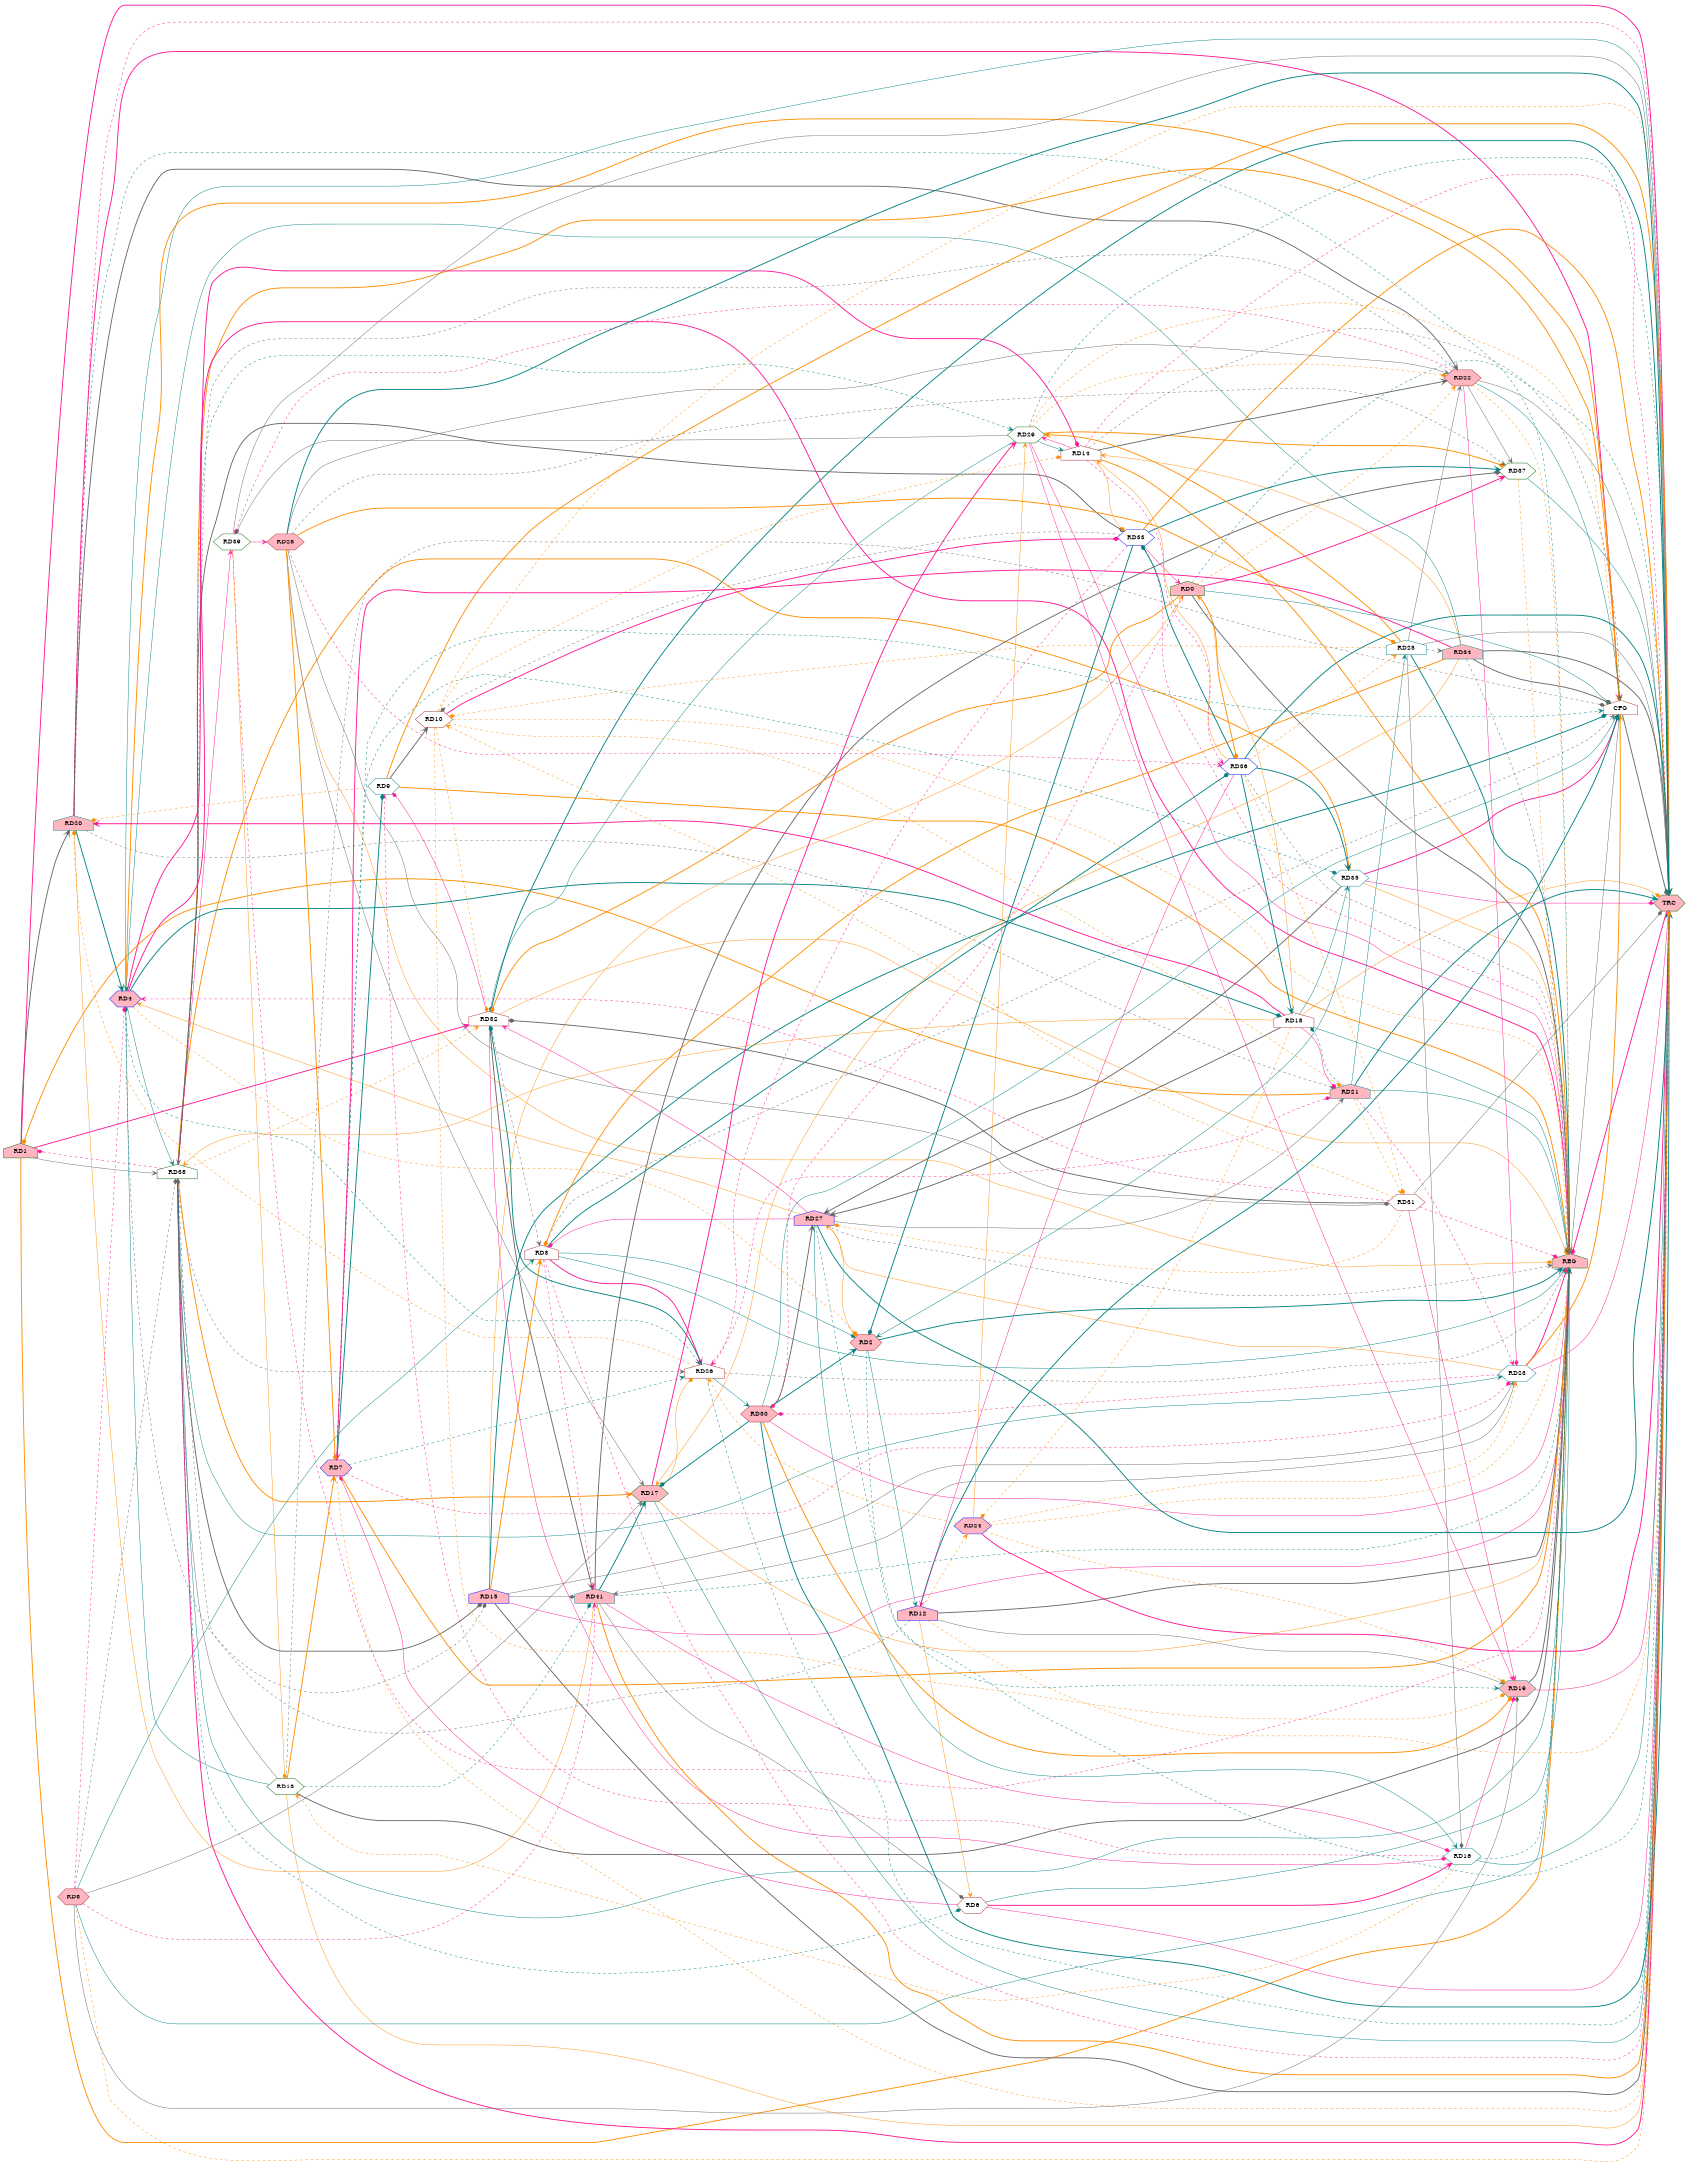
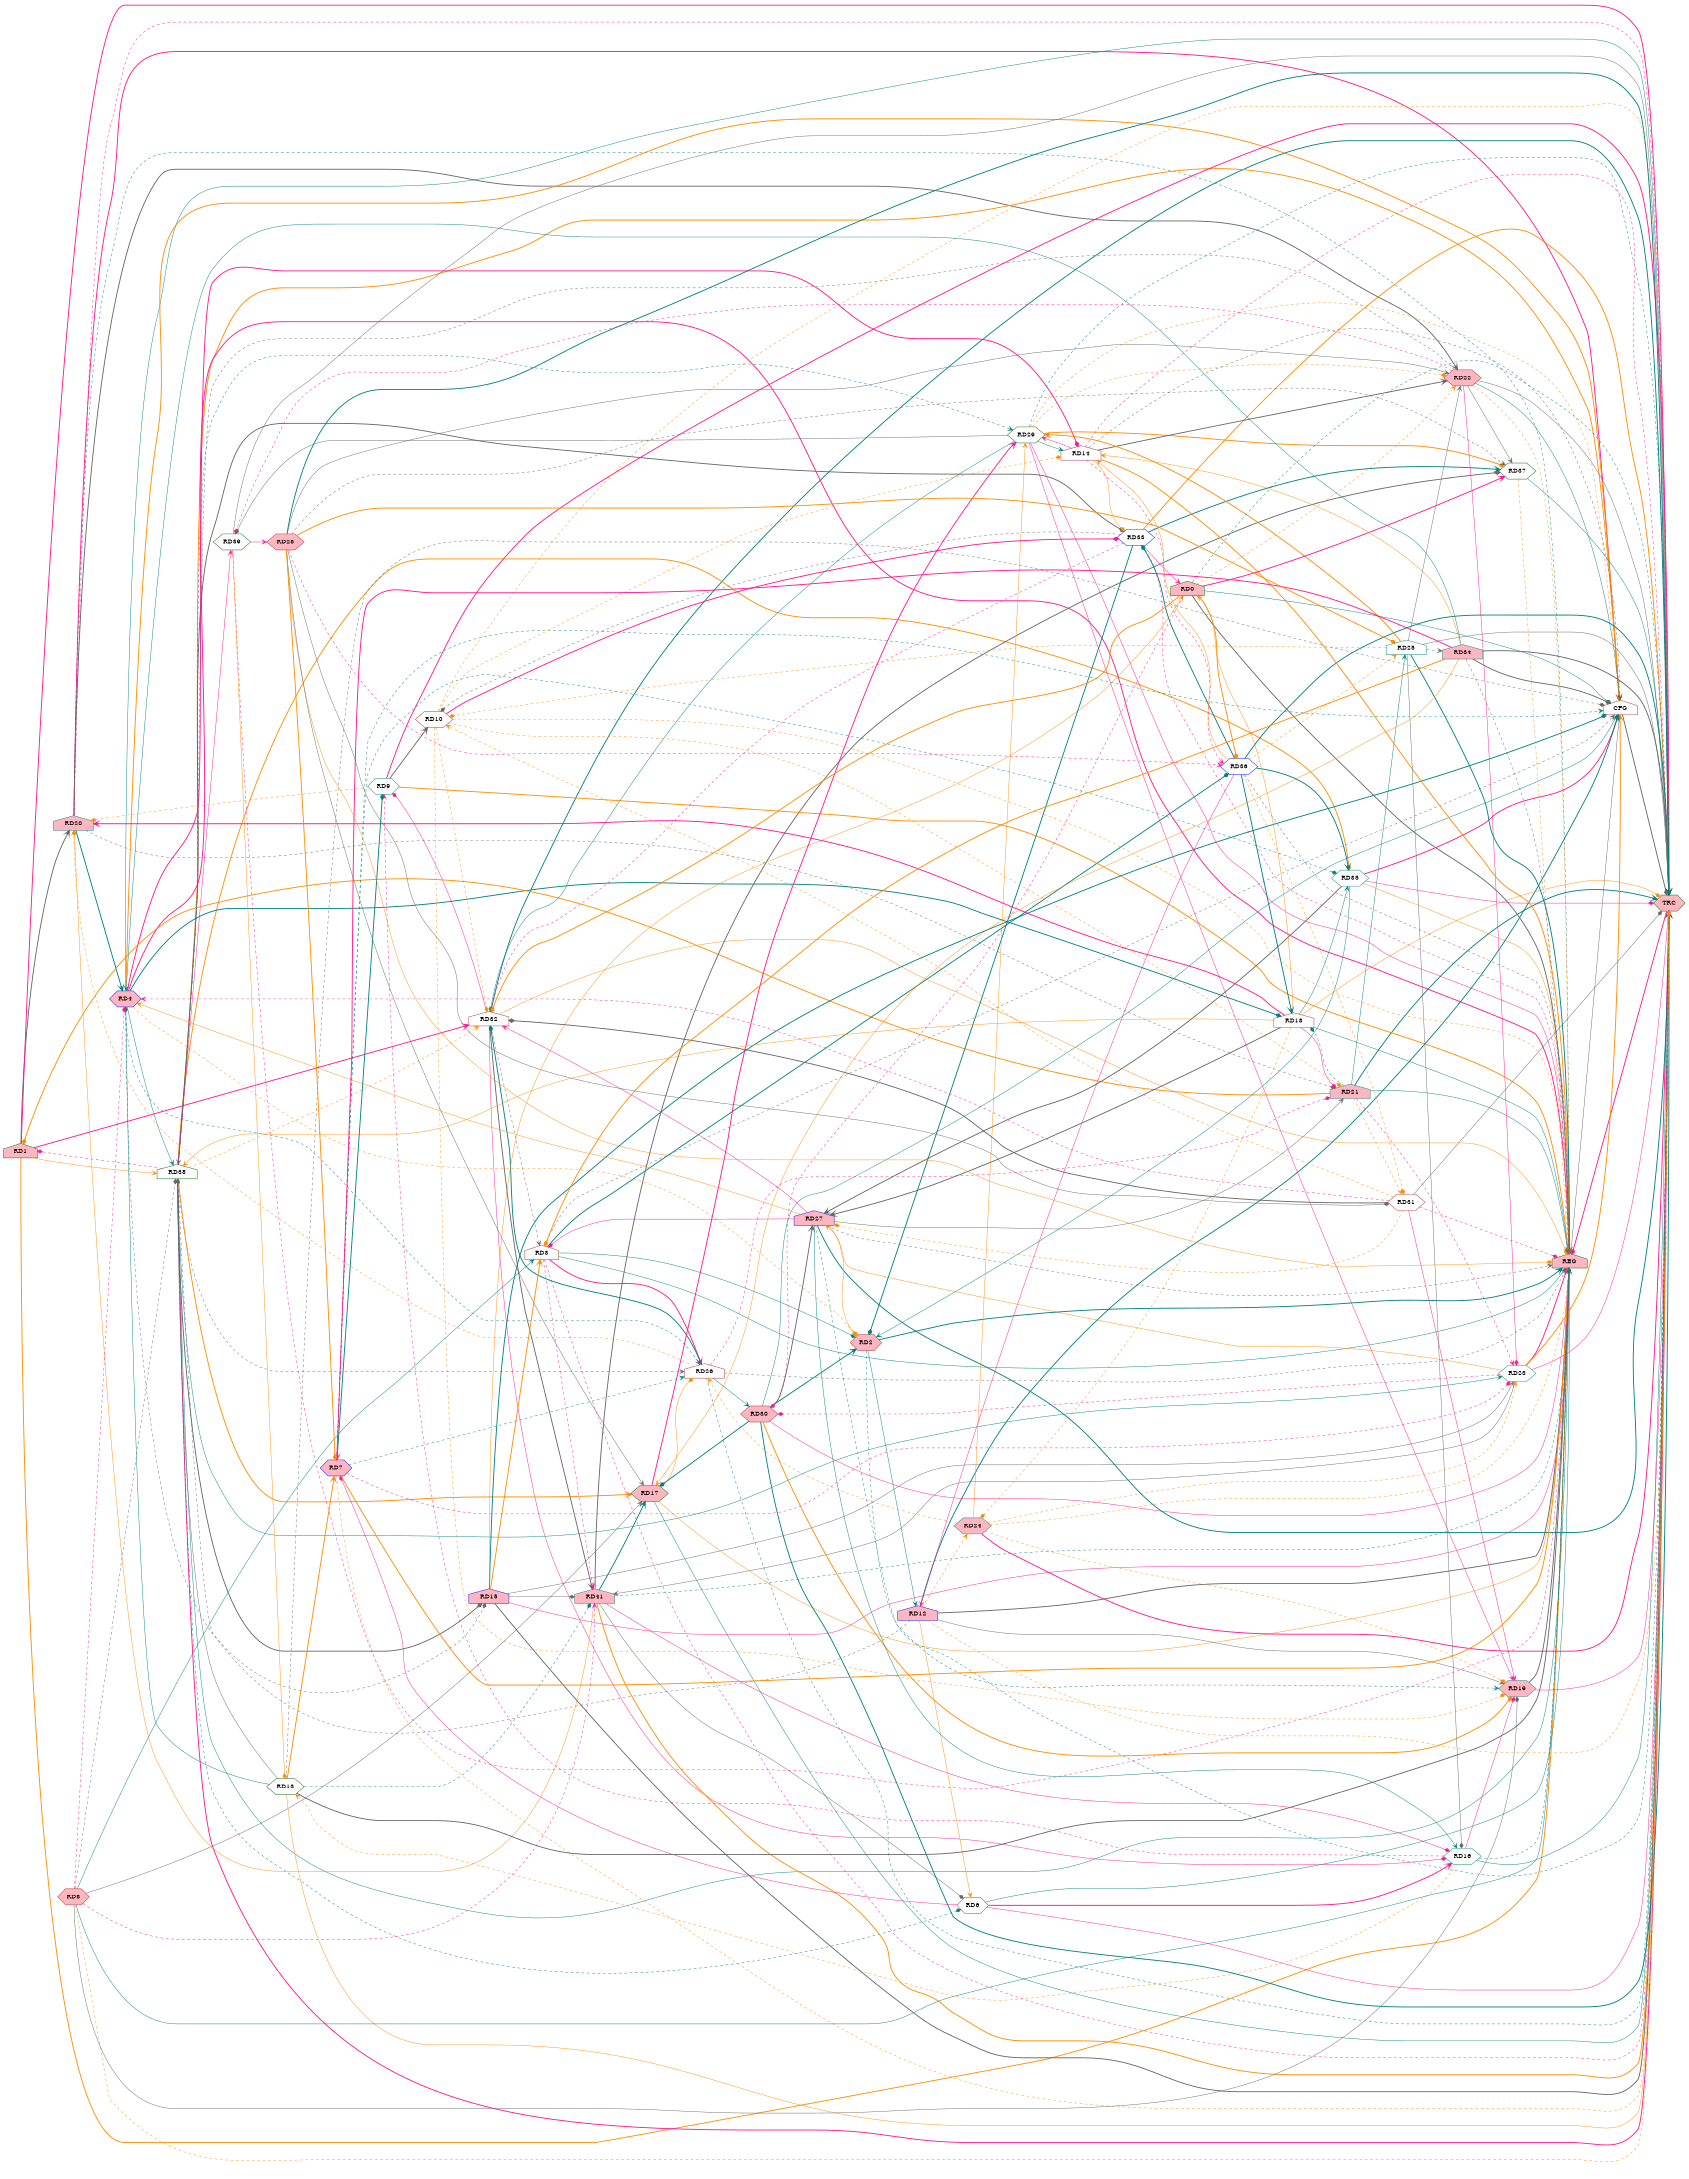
edge "RD9" -> "TRC": color darkorange -> deeppink
edge "RD33" -> "RD26": now "RD33" -> "RD32"
edge "RD1" -> "RD38": color gray40 -> darkorange
node "RD24": color blue -> teal
